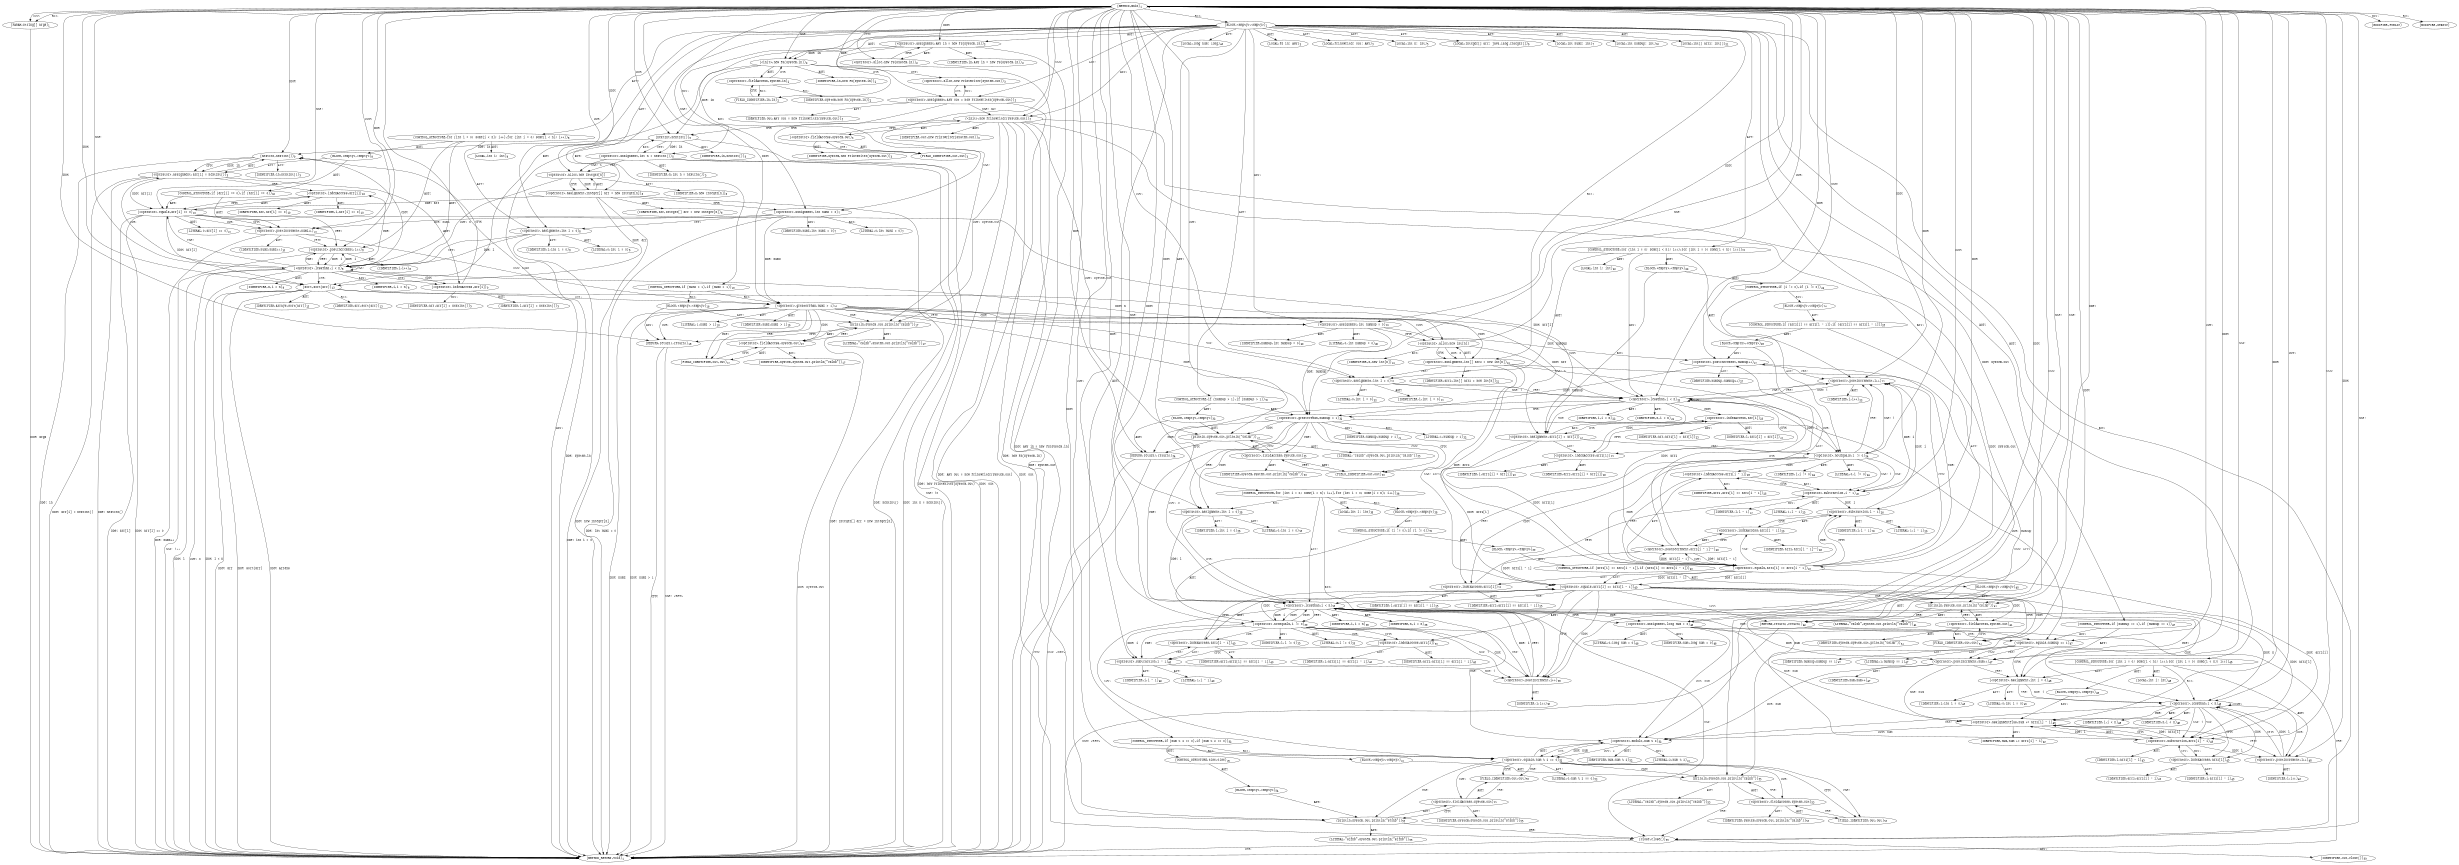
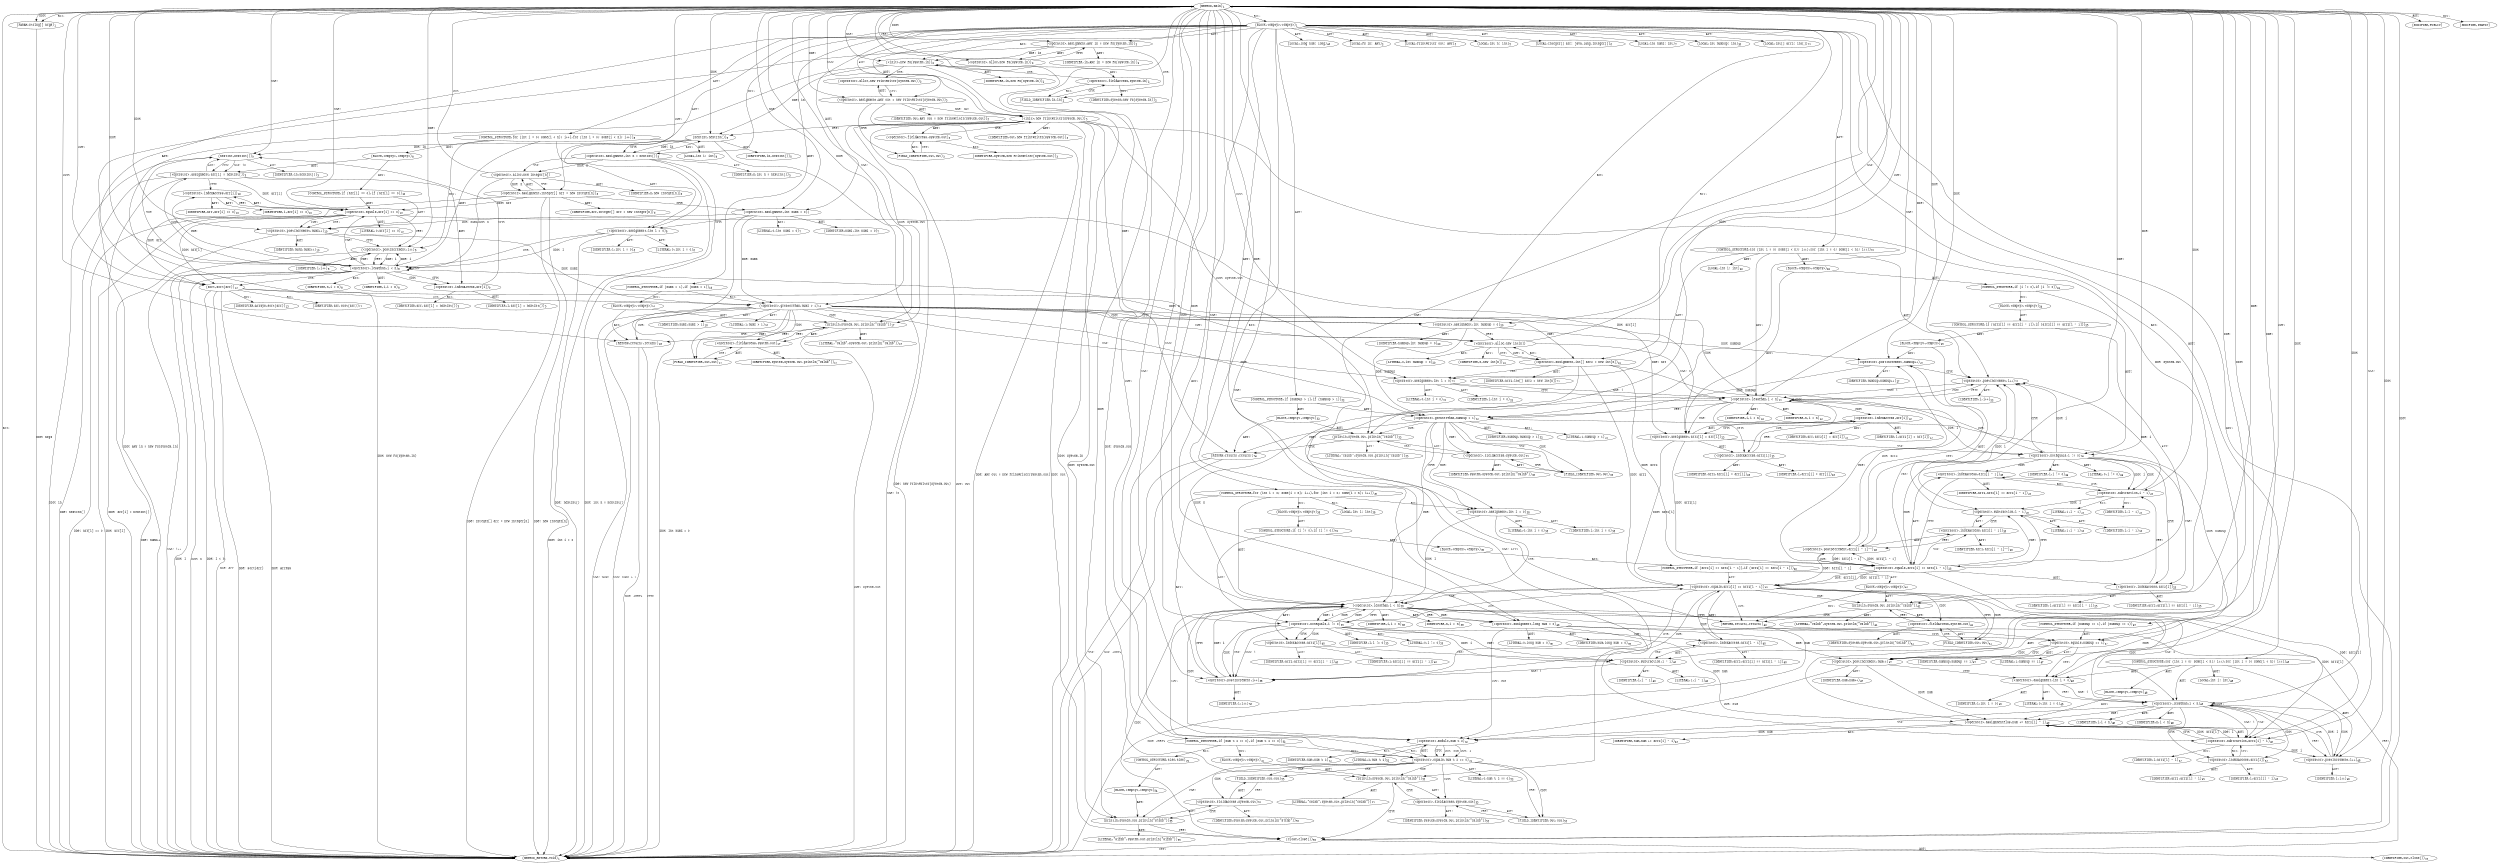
edge "(METHOD,main)" -> "(<operator>.alloc,new Integer[n])": reversed
edge "(<operator>.assignment,int numDup = 0)" -> "(LITERAL,0,int numDup = 0)": now "(<operator>.alloc,new int[n])" -> "(LITERAL,0,int numDup = 0)"
